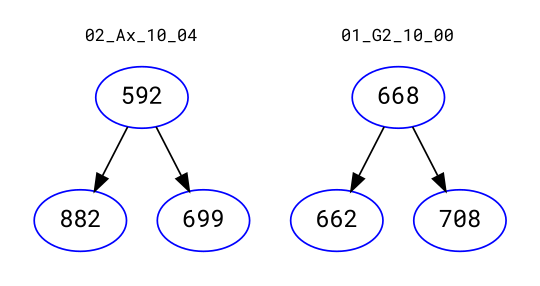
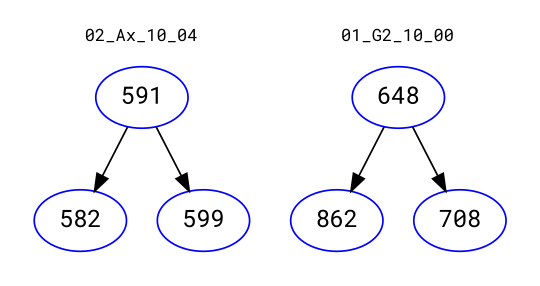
node "592": label "592" -> "591"
node "668": label "668" -> "648"
node "882": label "882" -> "582"
node "699": label "699" -> "599"
node "662": label "662" -> "862"
